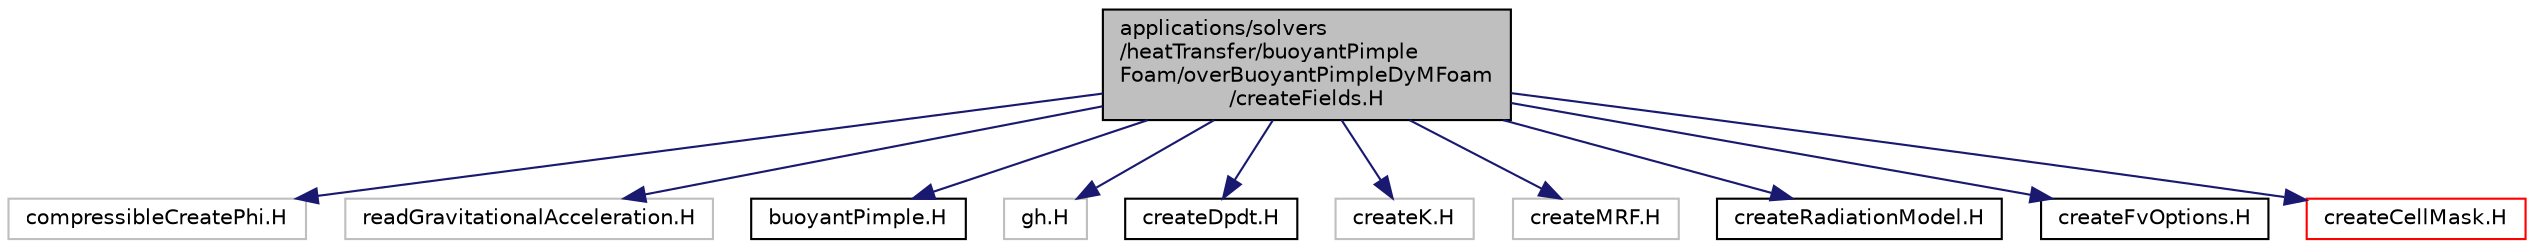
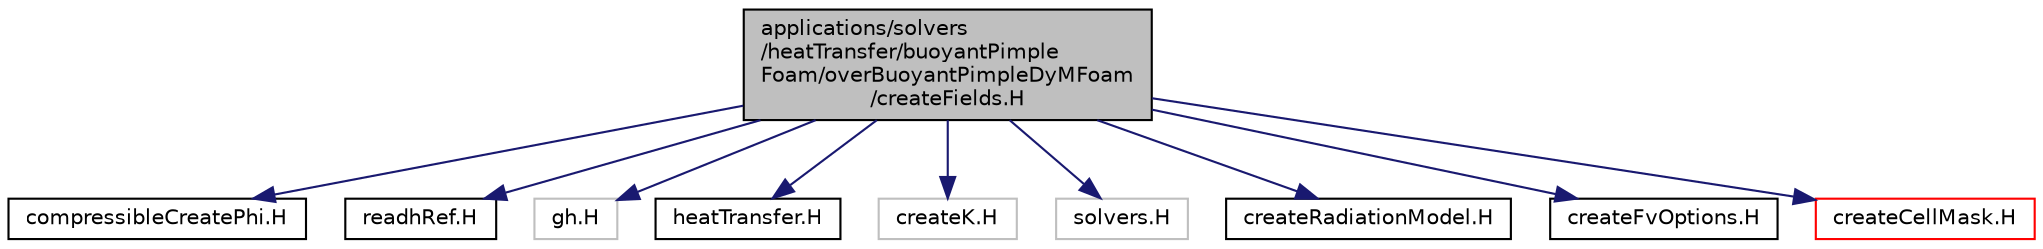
node "compressibleCreatePhi.H": color grey75 -> black
node "readGravitationalAcceleration.H": removed
node "buoyantPimple.H": label "buoyantPimple.H" -> "readhRef.H"
node "createDpdt.H": label "createDpdt.H" -> "heatTransfer.H"
node "createMRF.H": label "createMRF.H" -> "solvers.H"
